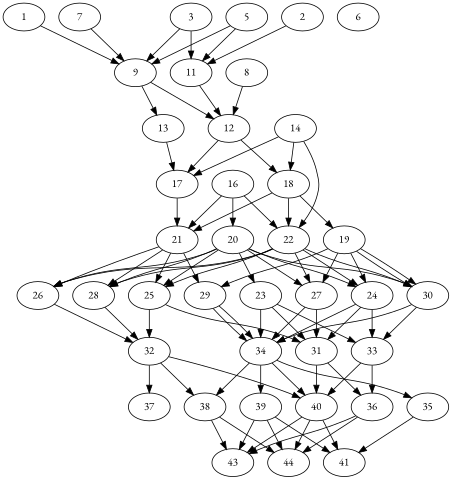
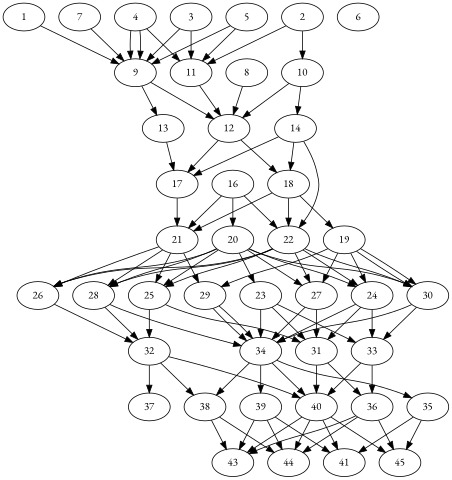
node "4": added
node "10": added
edge "28" -> "34": added
node "45": added
